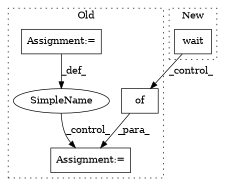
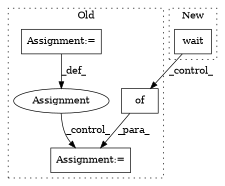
node "SimpleName": label "SimpleName" -> "Assignment"
